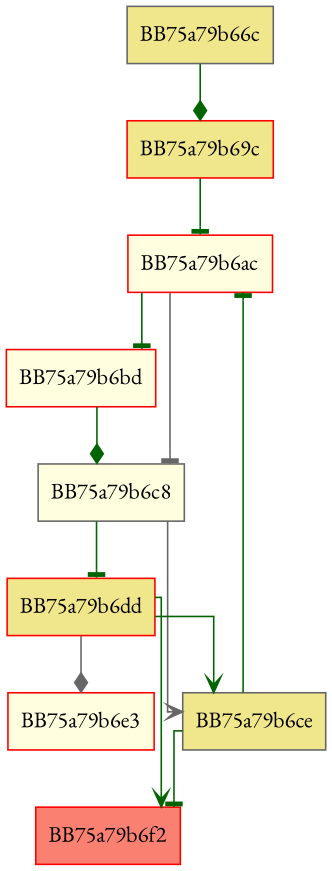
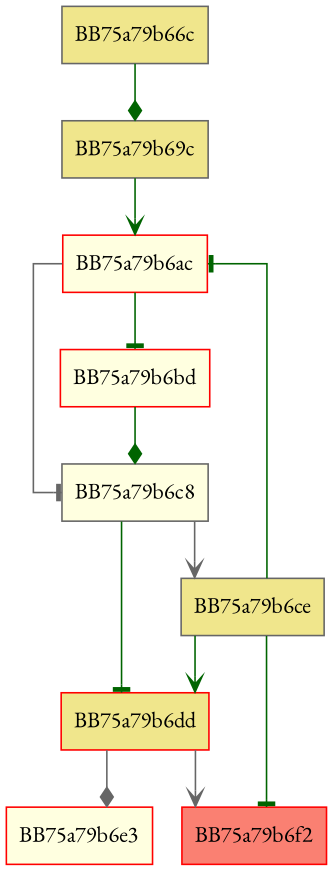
node "BB75a79b69c": color red -> gray40
edge "BB75a79b69c" -> "BB75a79b6ac": arrowhead tee -> vee
edge "BB75a79b6dd" -> "BB75a79b6ce": reversed
edge "BB75a79b6dd" -> "BB75a79b6f2": color darkgreen -> gray40
